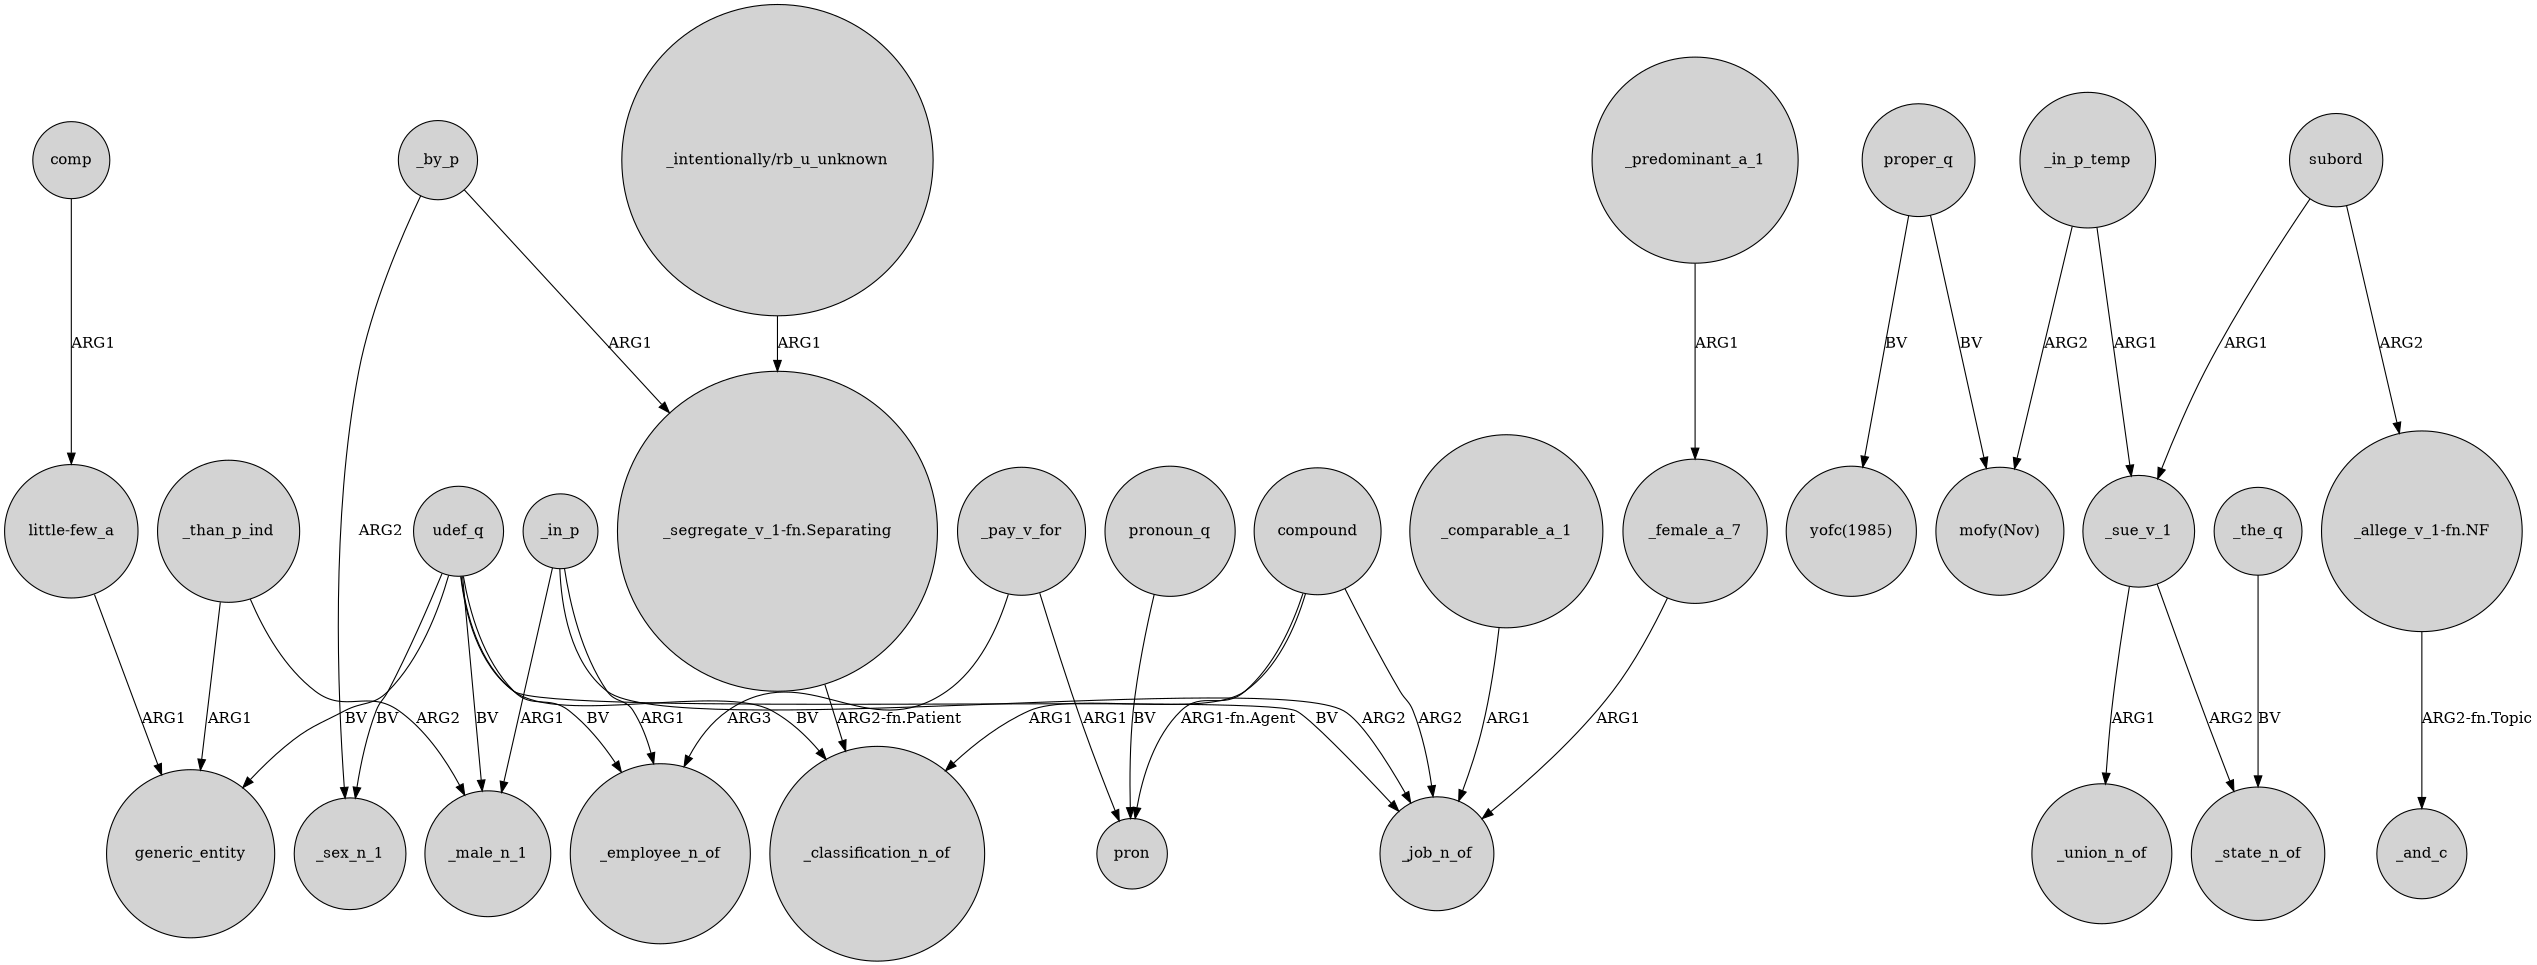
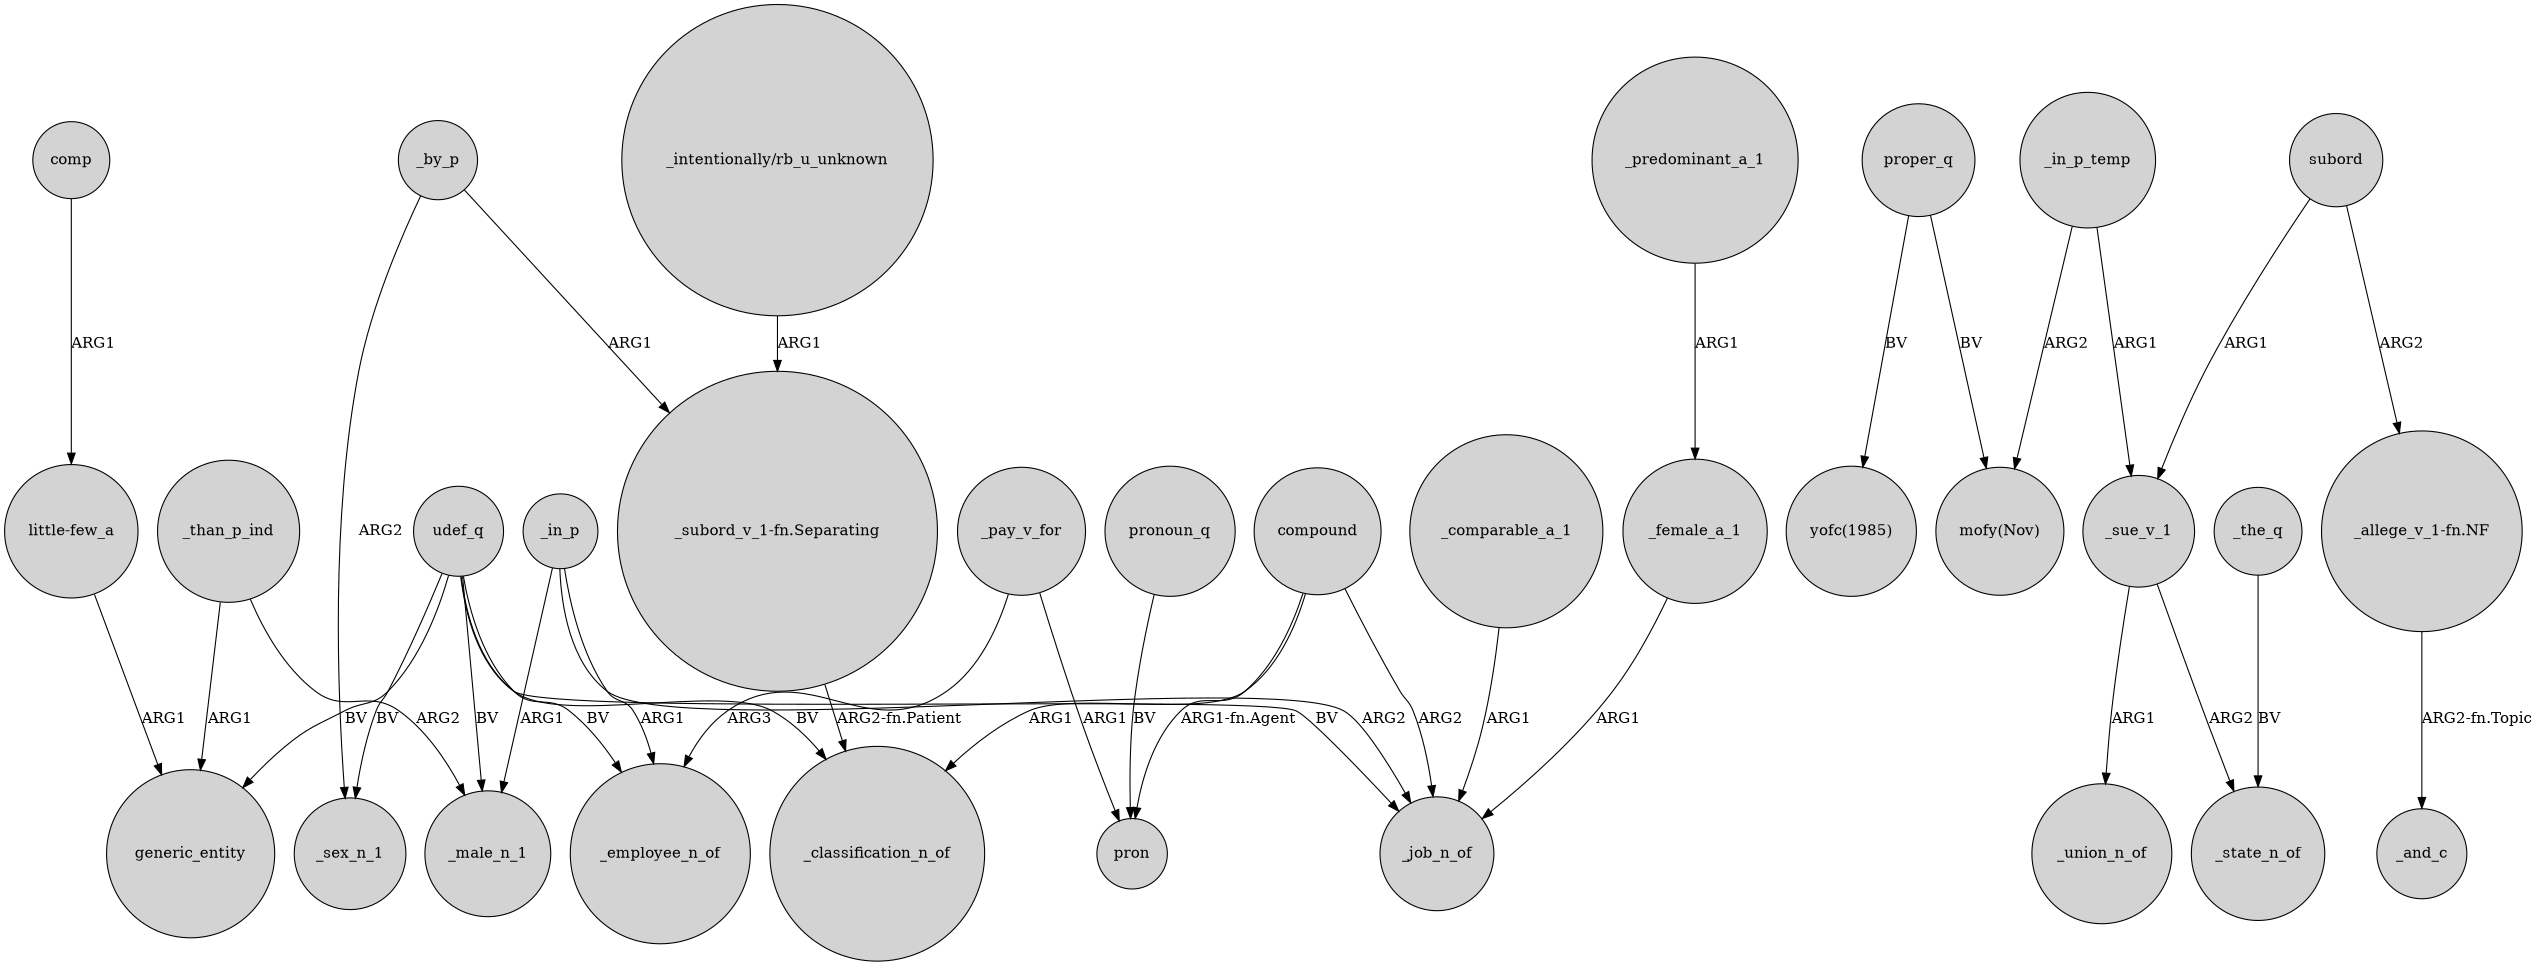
node "_segregate_v_1-fn.Separating": label "_segregate_v_1-fn.Separating" -> "_subord_v_1-fn.Separating"
node "_female_a_7": label "_female_a_7" -> "_female_a_1"
